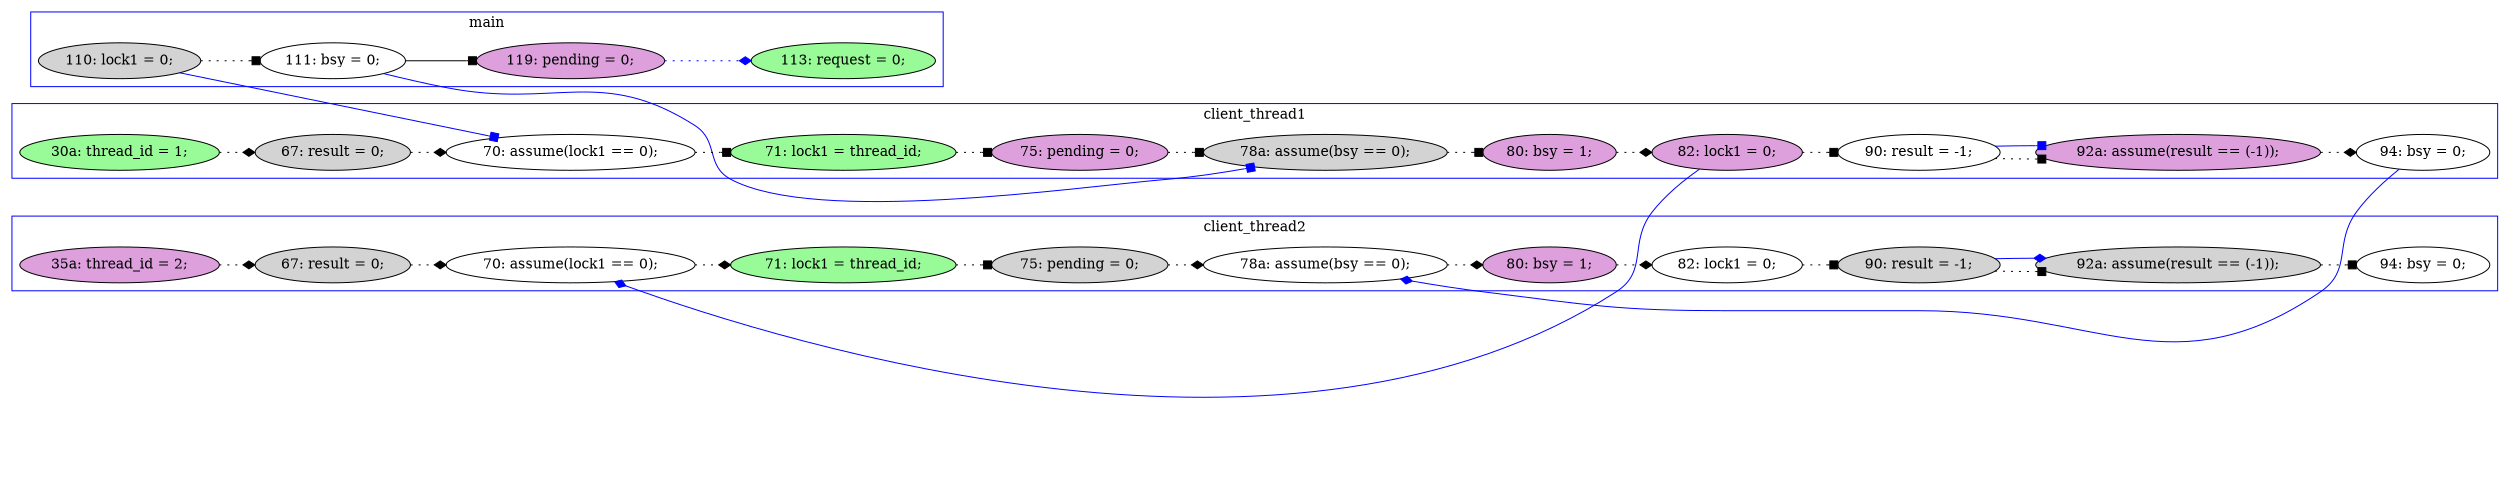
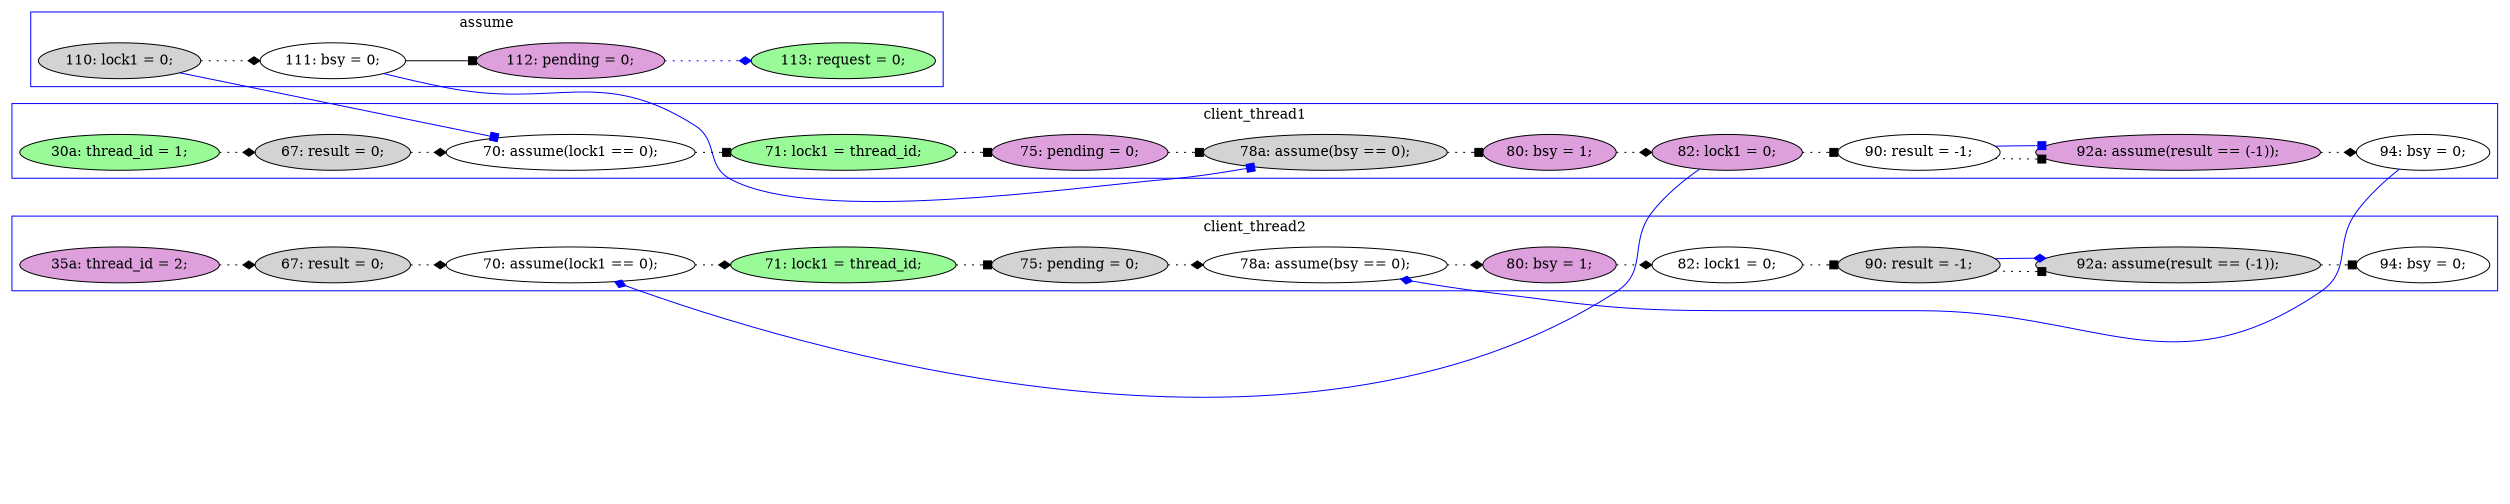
cluster "main": label "main" -> "assume"
edge "110: lock1 = 0;" -> "111: bsy = 0;": arrowhead box -> diamond
node "119: pending = 0;": label "119: pending = 0;" -> "112: pending = 0;"
